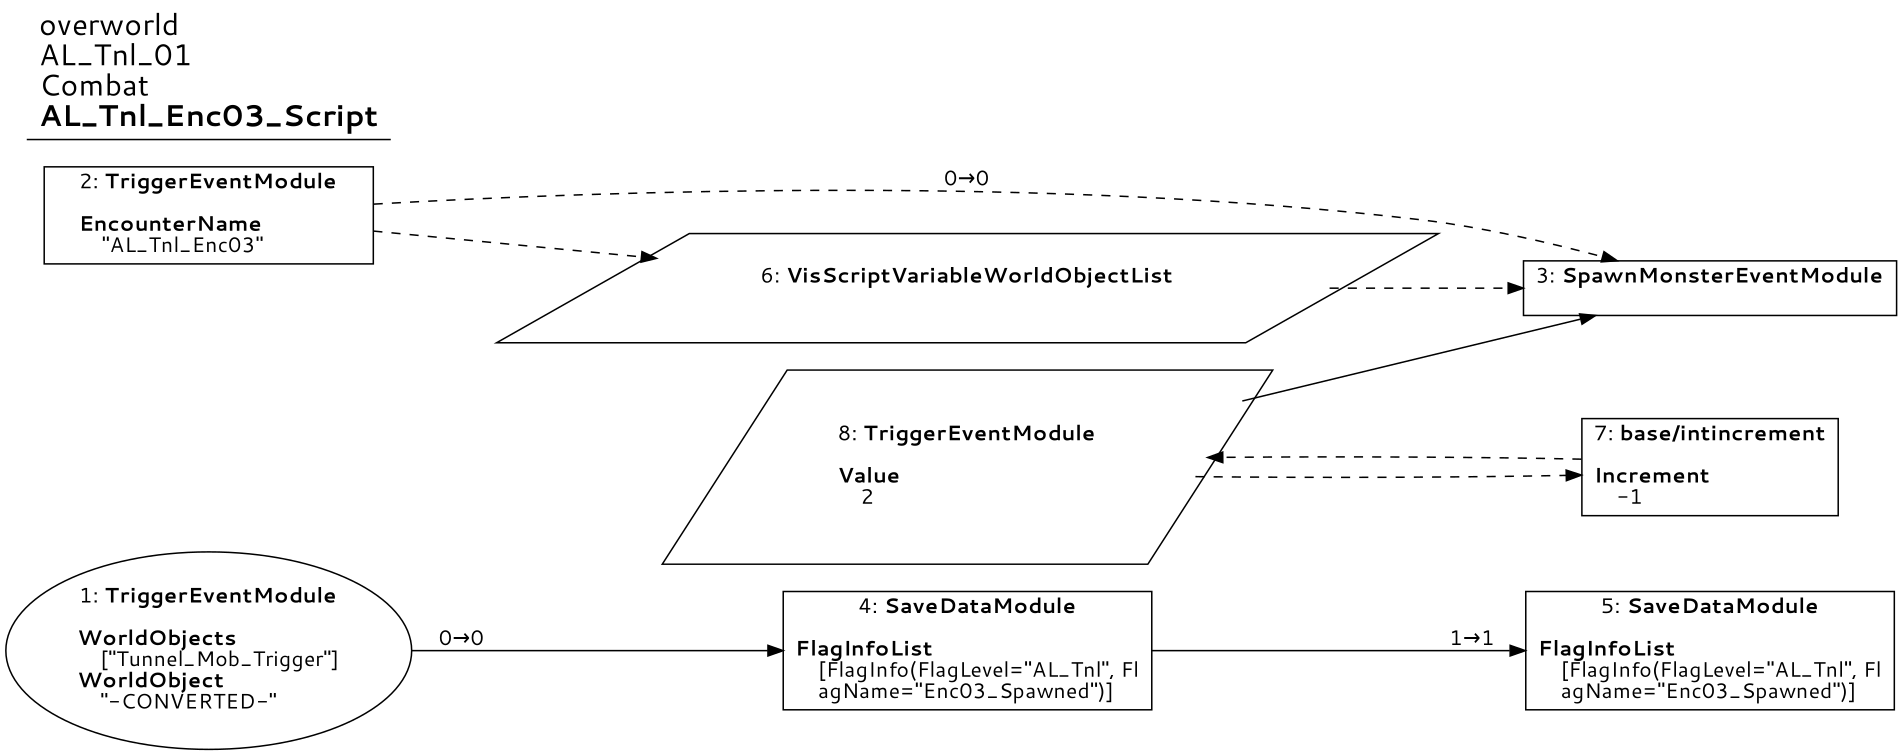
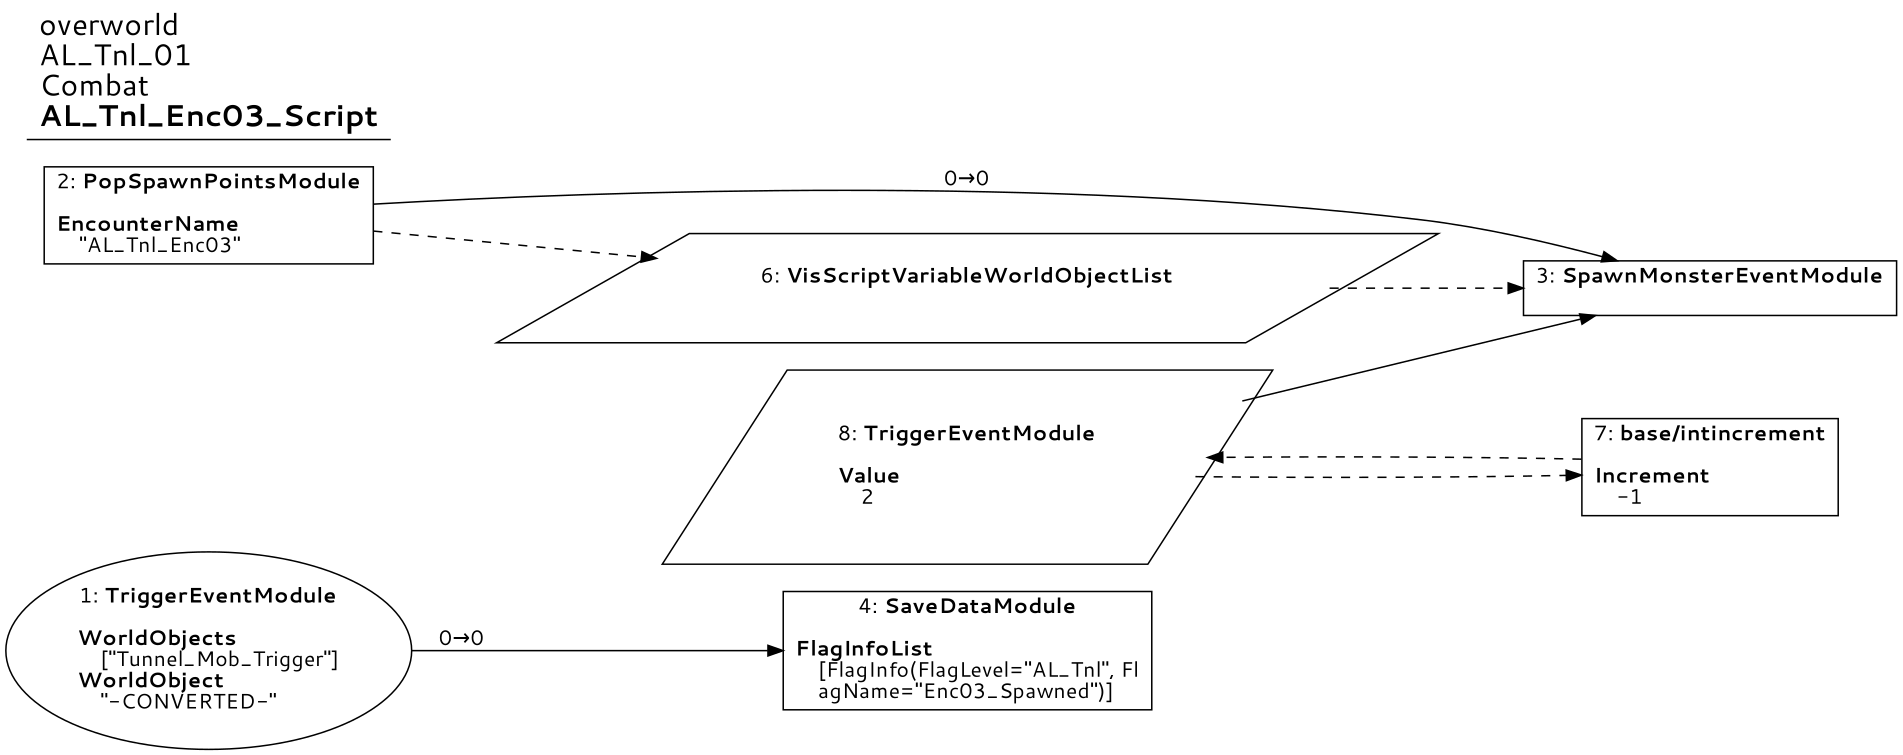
node "2:": text "TriggerEventModule" -> "PopSpawnPointsModule"
edge "2:" -> "3:": style dashed -> solid
node "5:": removed
